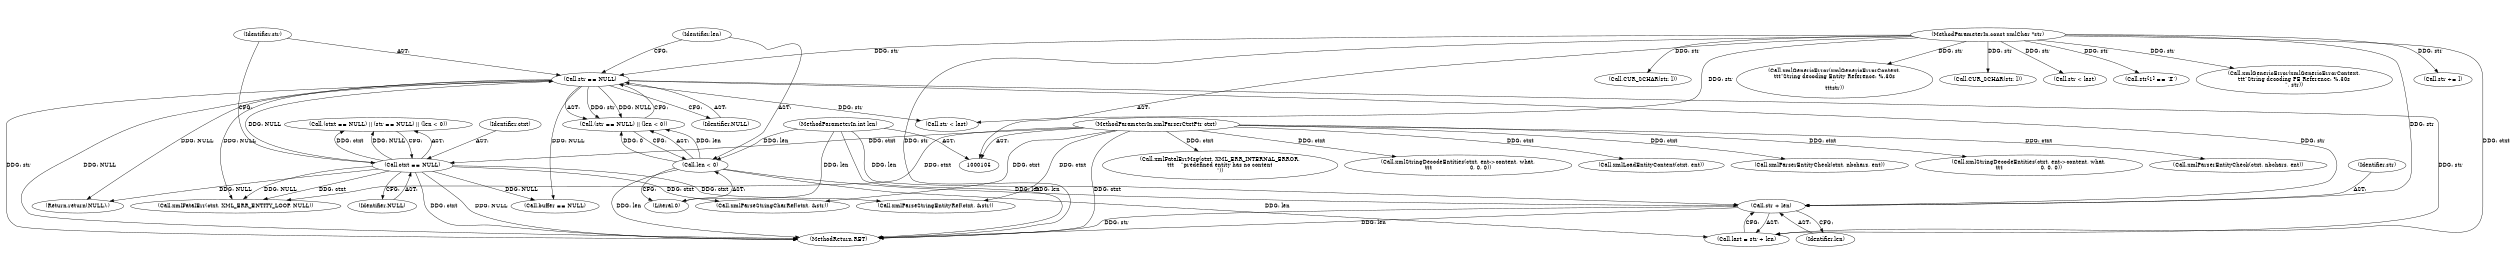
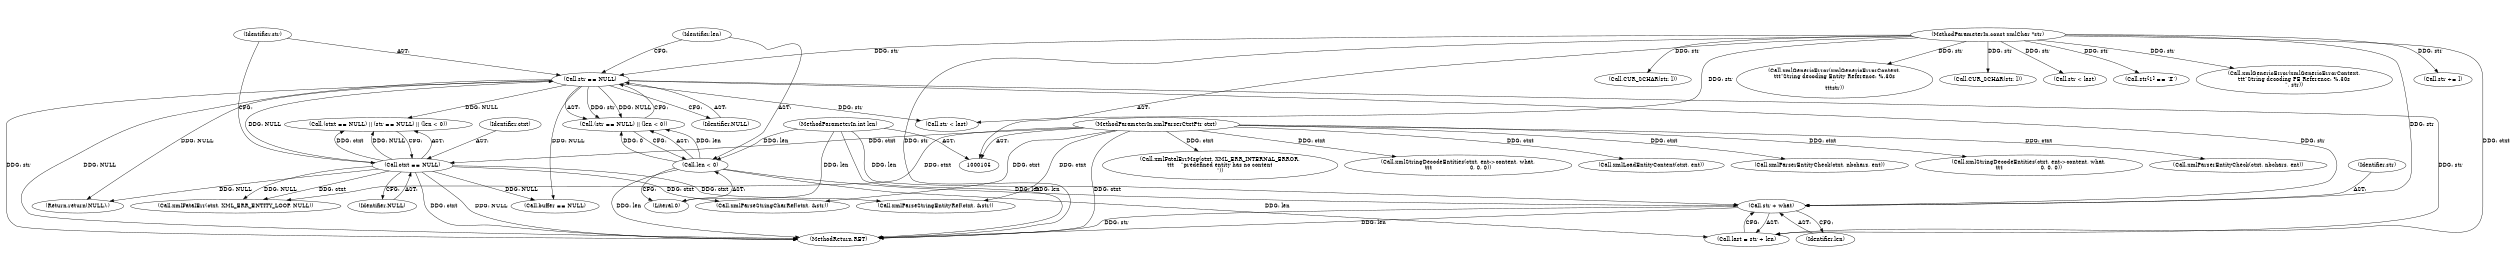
edge "(Call,str == NULL)" -> "(Call,xmlFatalErr(ctxt, XML_ERR_ENTITY_LOOP, NULL))": now "(Call,str == NULL)" -> "(Call,(ctxt == NULL) || (str == NULL) || (len < 0))"
node "(Call,str + len)": label "(Call,str + len)" -> "(Call,str + what)"
